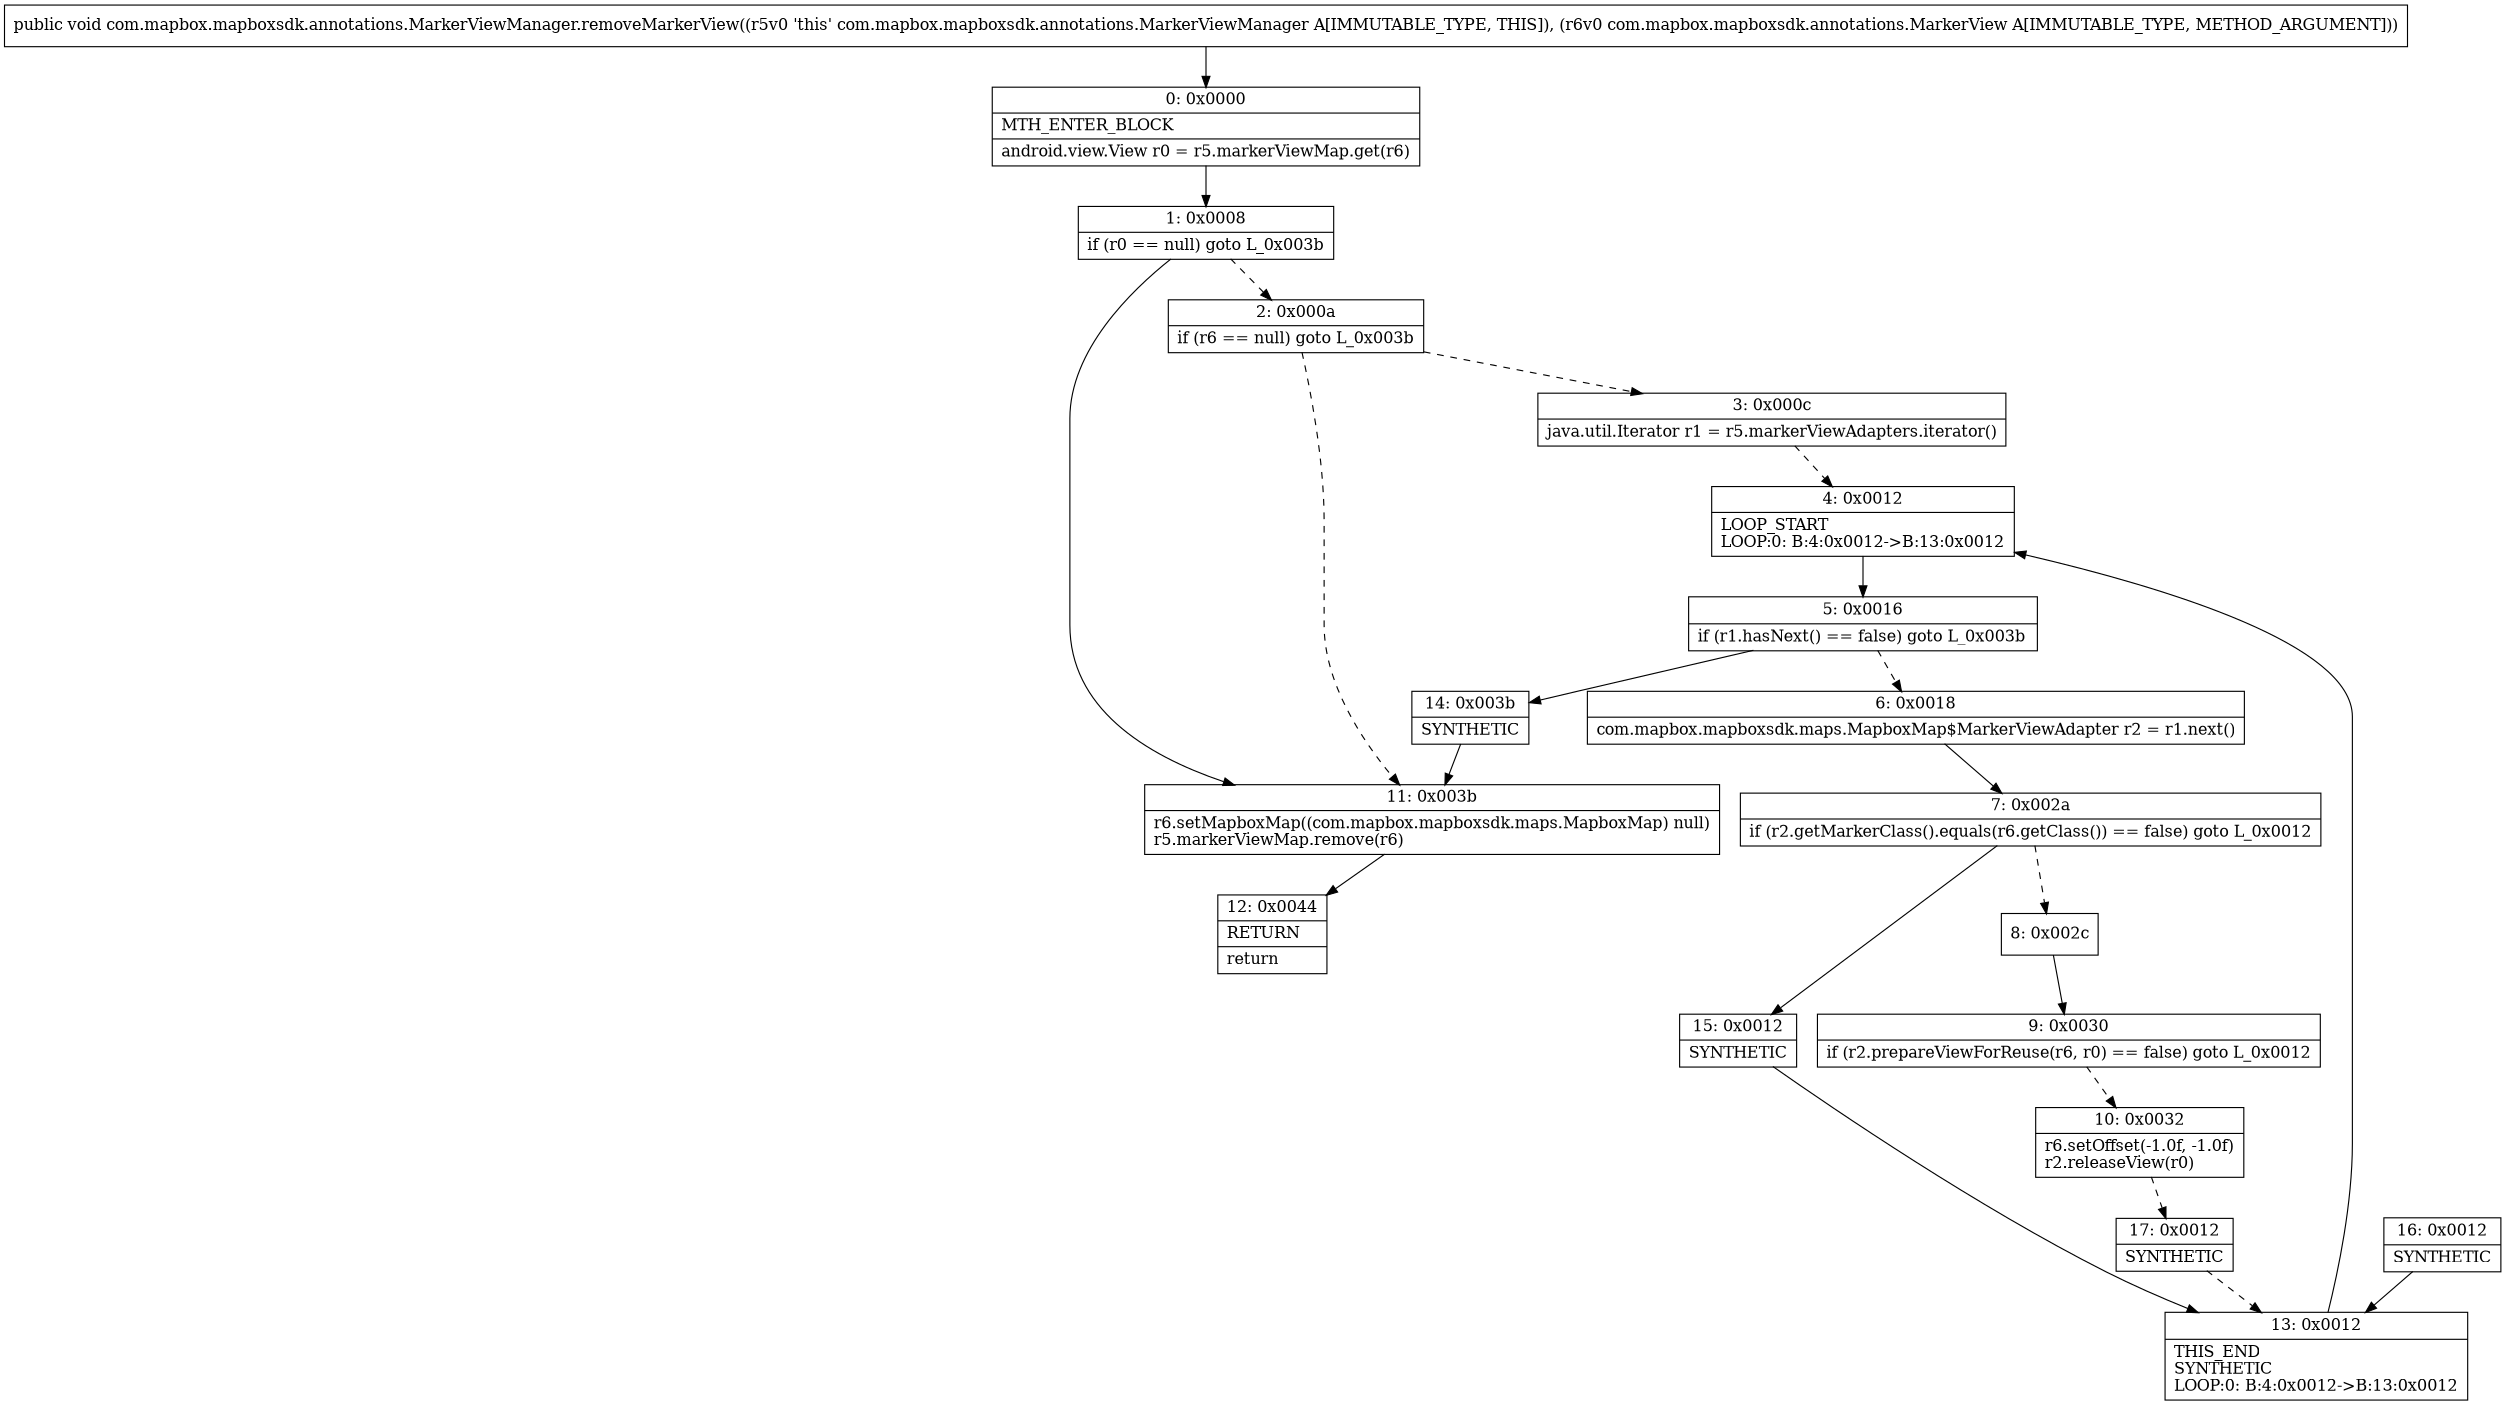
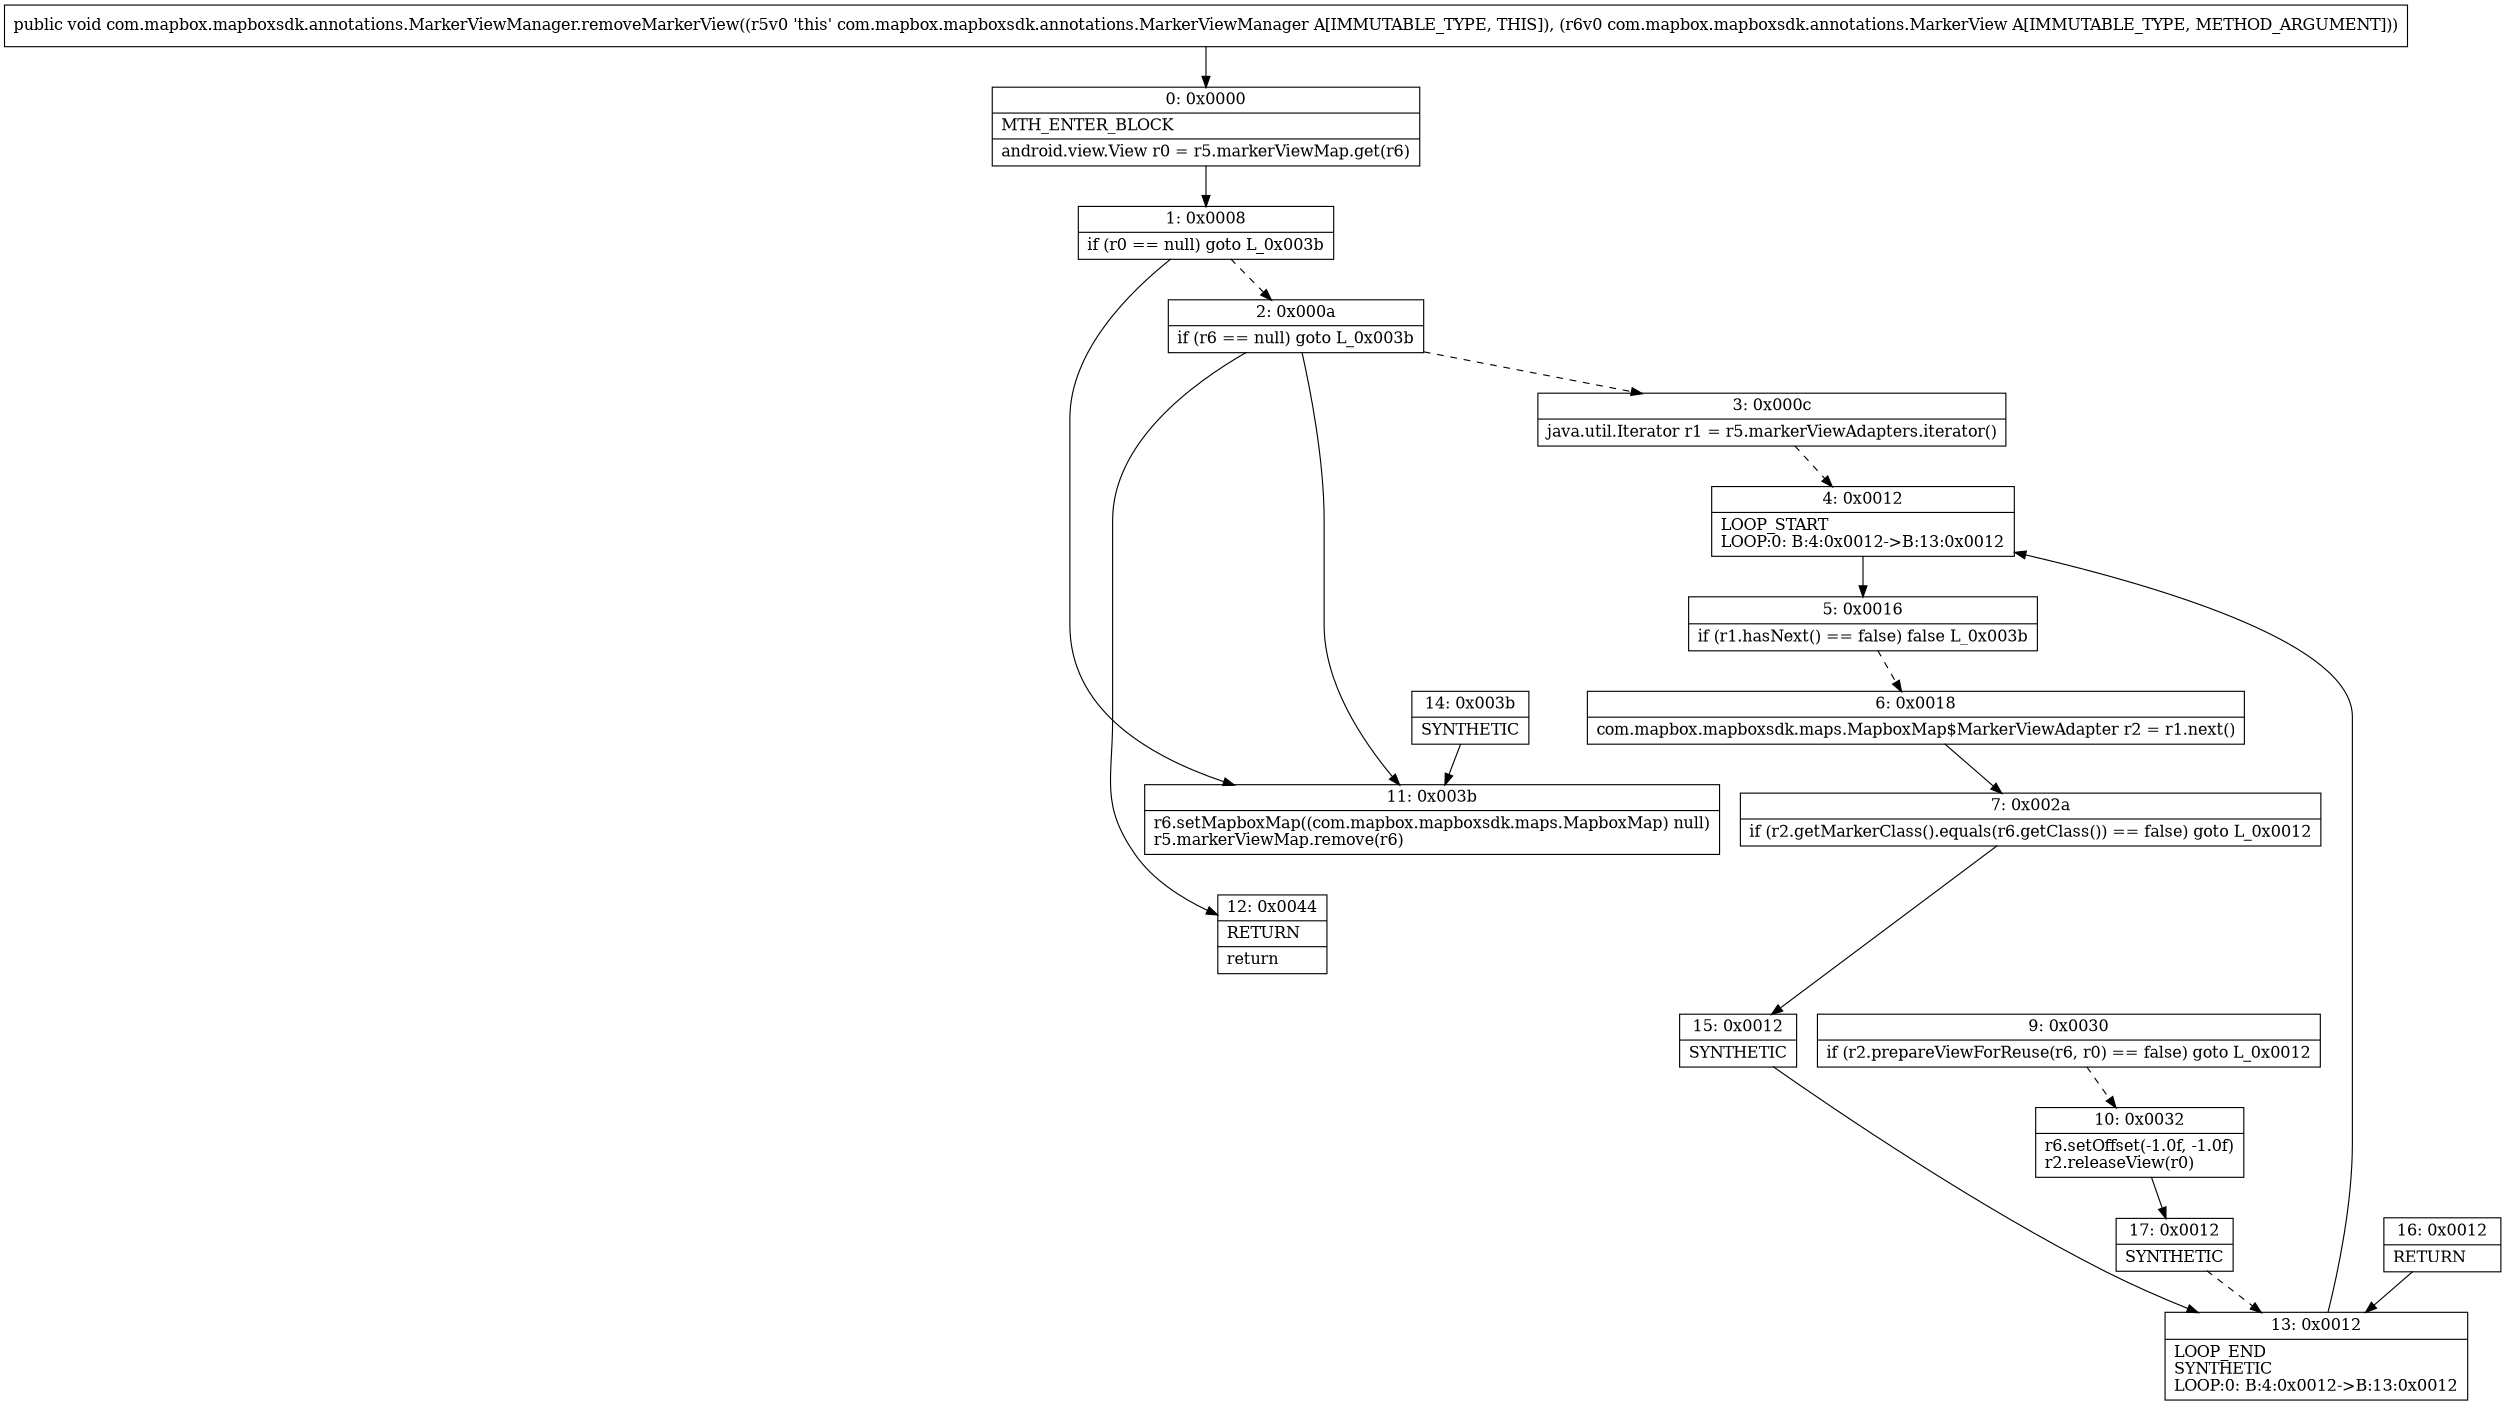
edge "2: 0x000a" -> "11: 0x003b": style dashed -> solid
node "5: 0x0016": text "if (r1.hasNext() == false) goto L_0x003b" -> "if (r1.hasNext() == false) false L_0x003b"
edge "5: 0x0016" -> "14: 0x003b": removed
edge "11: 0x003b" -> "12: 0x0044": now "2: 0x000a" -> "12: 0x0044"
node "8: 0x002c": removed
edge "10: 0x0032" -> "17: 0x0012": style dashed -> solid
node "16: 0x0012": text "SYNTHETIC" -> "RETURN"
node "13: 0x0012": text "THIS_END" -> "LOOP_END"
